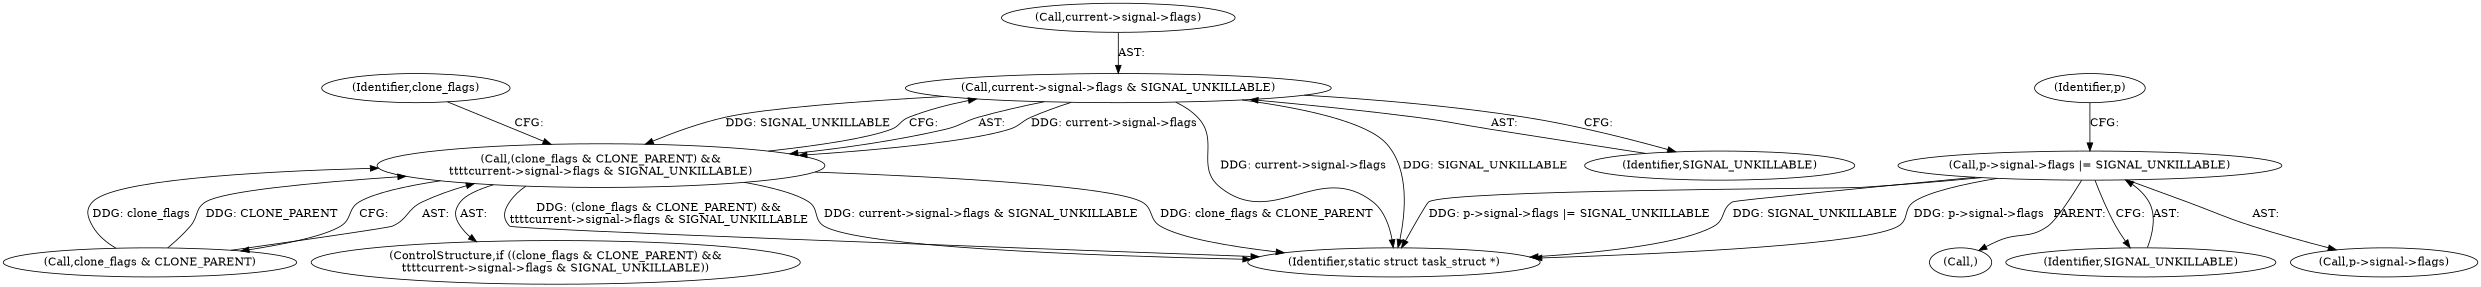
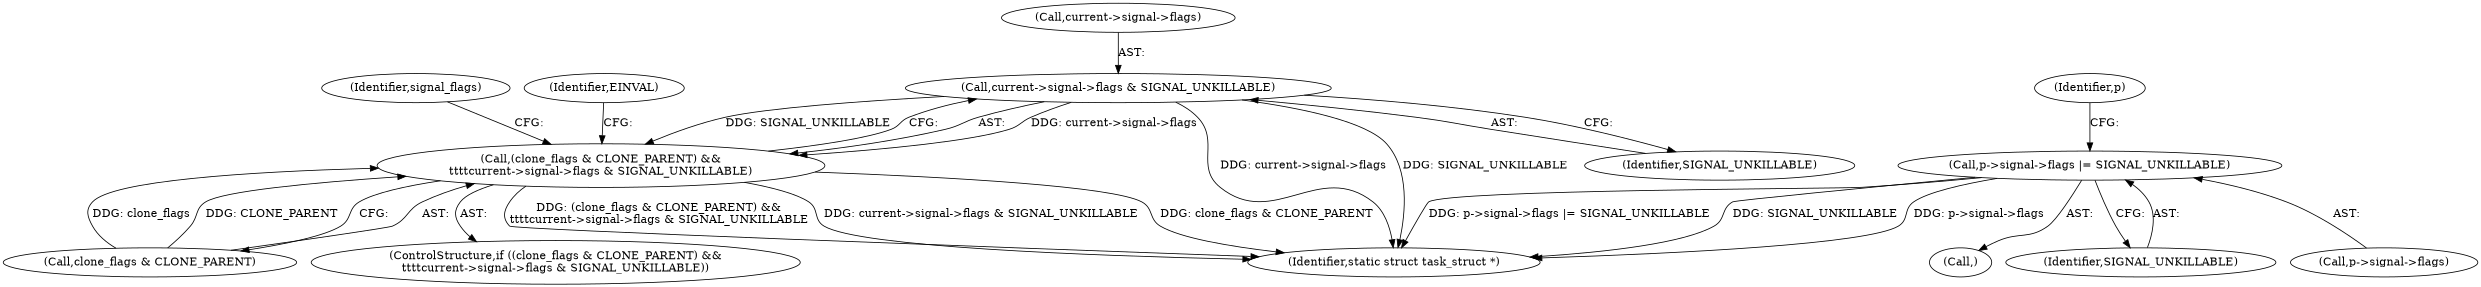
node "(Identifier,clone_flags)": label "(Identifier,clone_flags)" -> "(Identifier,signal_flags)"
node "(Identifier,EINVAL)": added
edge "(Call,p->signal->flags |= SIGNAL_UNKILLABLE)" -> "(Call,)": label "PARENT: " -> "AST: "
edge "(Call,p->signal->flags |= SIGNAL_UNKILLABLE)" -> "(Call,p->signal->flags)": reversed
